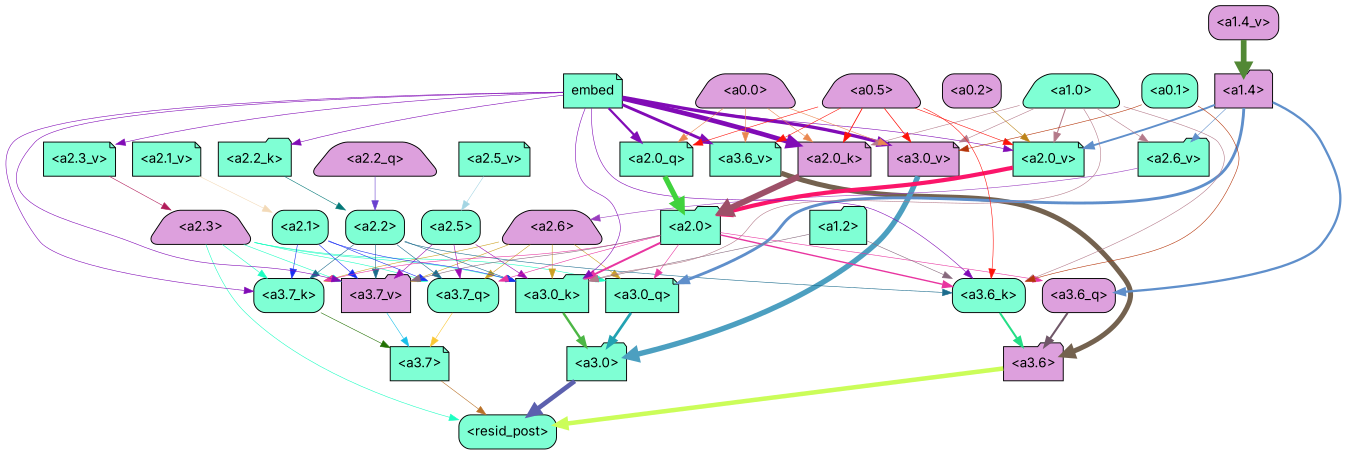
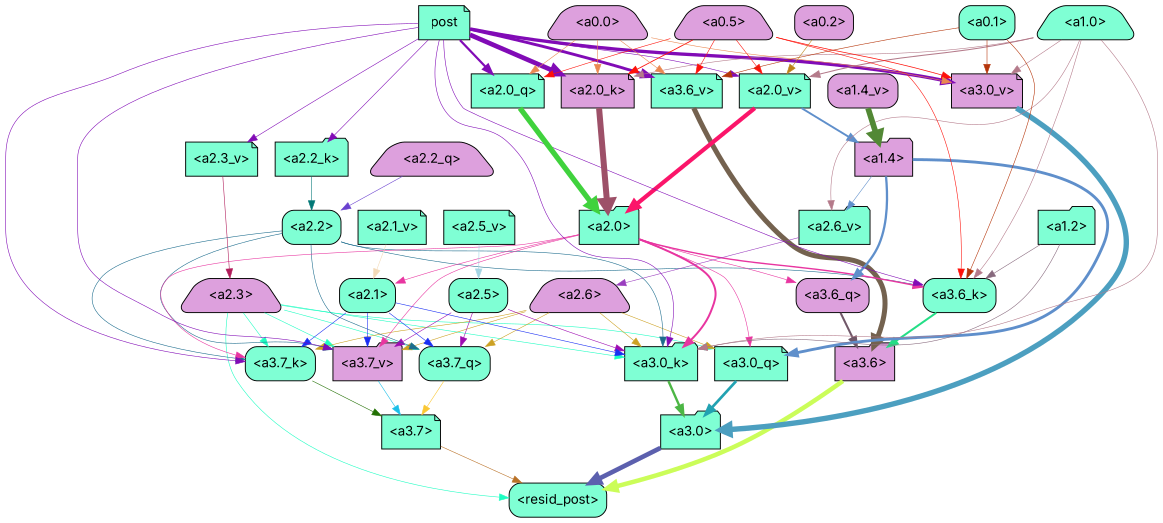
edge "<a0.1>" -> "<a3.6_v>": added
node "embed": label "embed" -> "post"
edge "<a1.4>" -> "<a2.0_v>": reversed
edge "<a2.0>" -> "<a3.7_v>": color #87697d -> #e835a0
edge "<a2.0>" -> "<a3.7_q>": now "<a2.0>" -> "<a2.1>"
